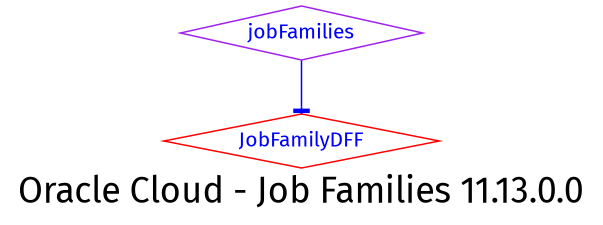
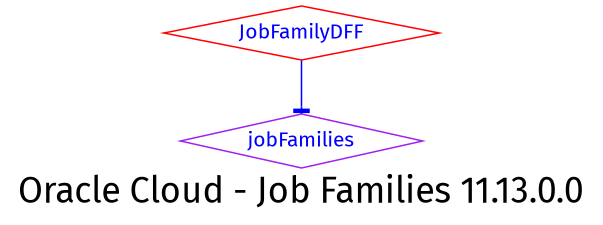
edge "jobFamilies" -> "JobFamilyDFF": reversed
